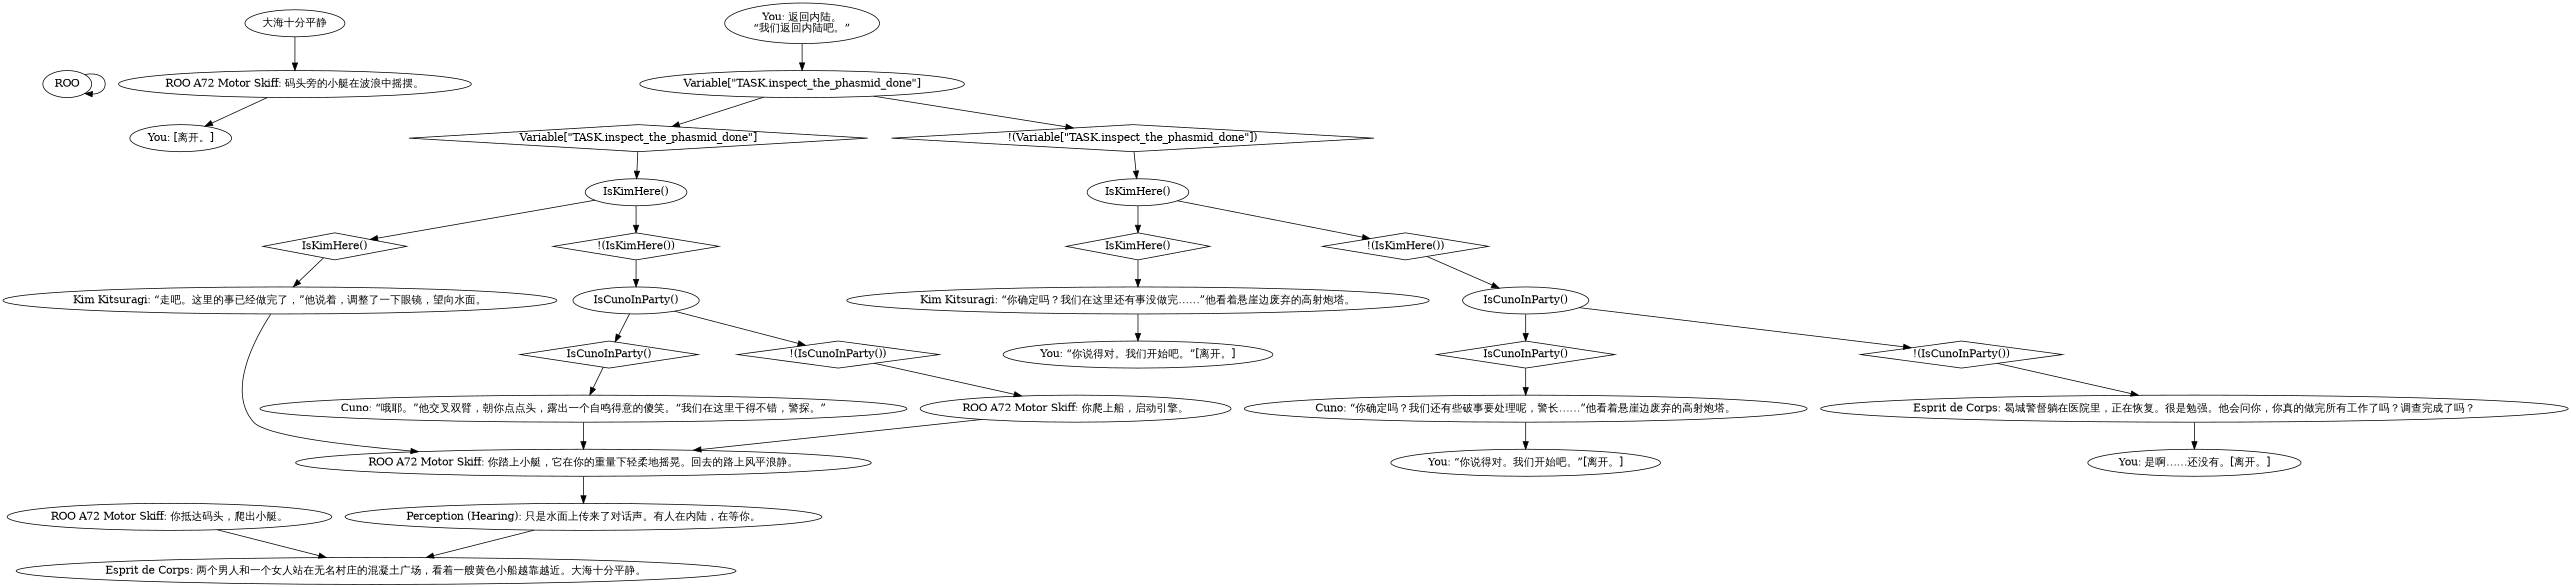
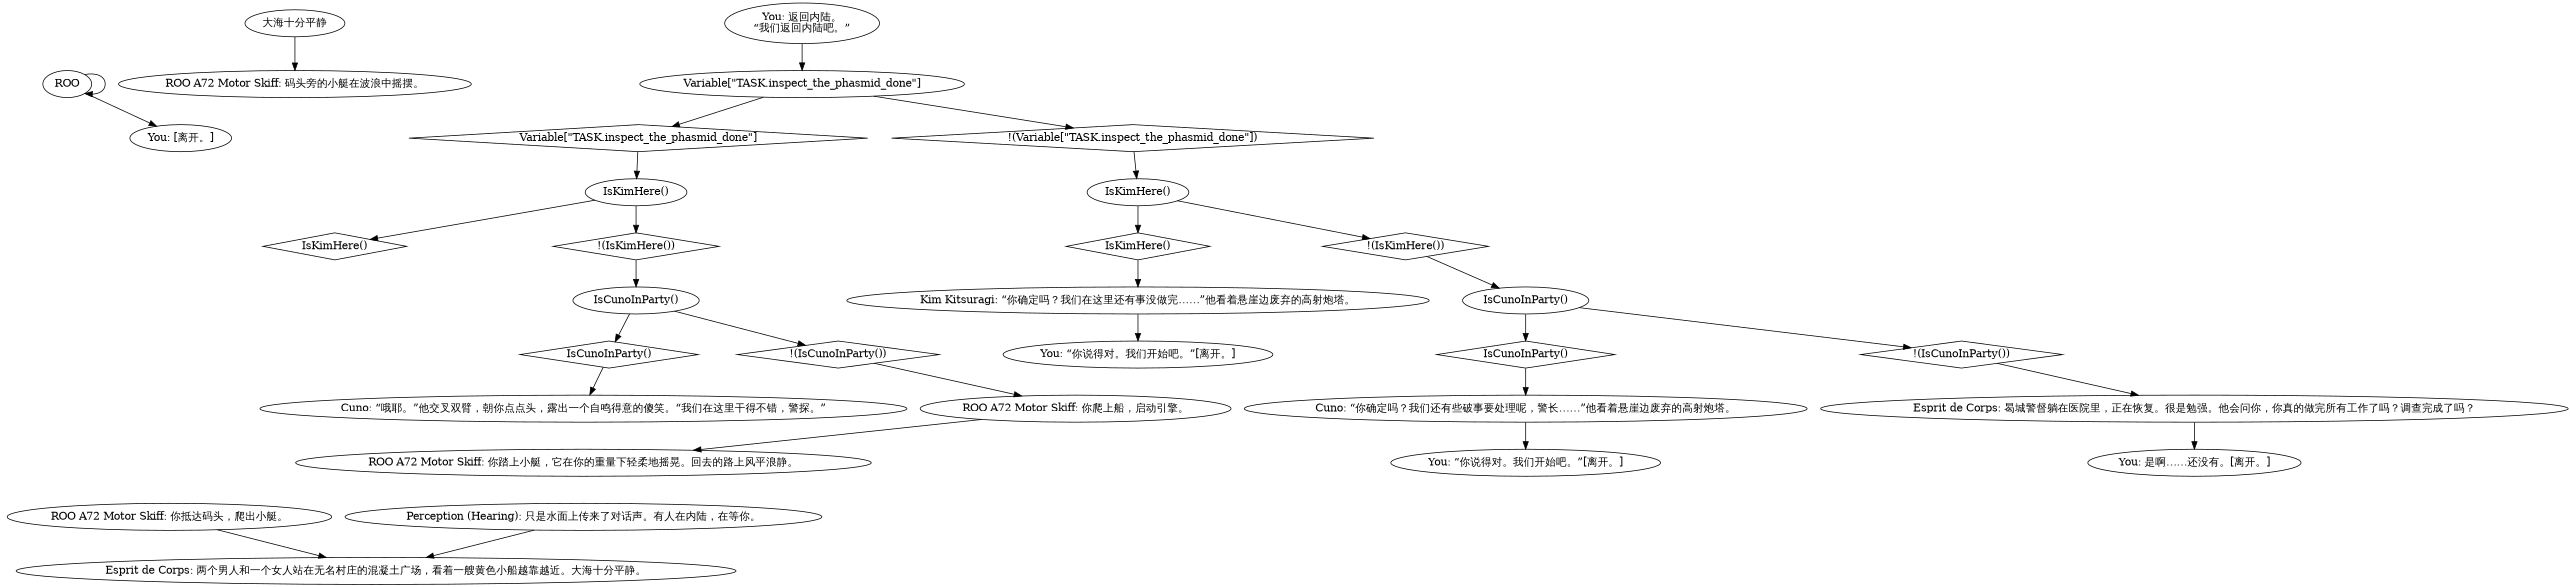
edge "ROO A72 Motor Skiff: 码头旁的小艇在波浪中摇摆。" -> "You: [离开。]": now "ROO" -> "You: [离开。]"
node "Kim Kitsuragi: “走吧。这里的事已经做完了，”他说着，调整了一下眼镜，望向水面。": removed
edge "Cuno: “哦耶。”他交叉双臂，朝你点点头，露出一个自鸣得意的傻笑。“我们在这里干得不错，警探。”" -> "ROO A72 Motor Skiff: 你踏上小艇，它在你的重量下轻柔地摇晃。回去的路上风平浪静。": removed
edge "ROO A72 Motor Skiff: 你踏上小艇，它在你的重量下轻柔地摇晃。回去的路上风平浪静。" -> "Perception (Hearing): 只是水面上传来了对话声。有人在内陆，在等你。": removed
